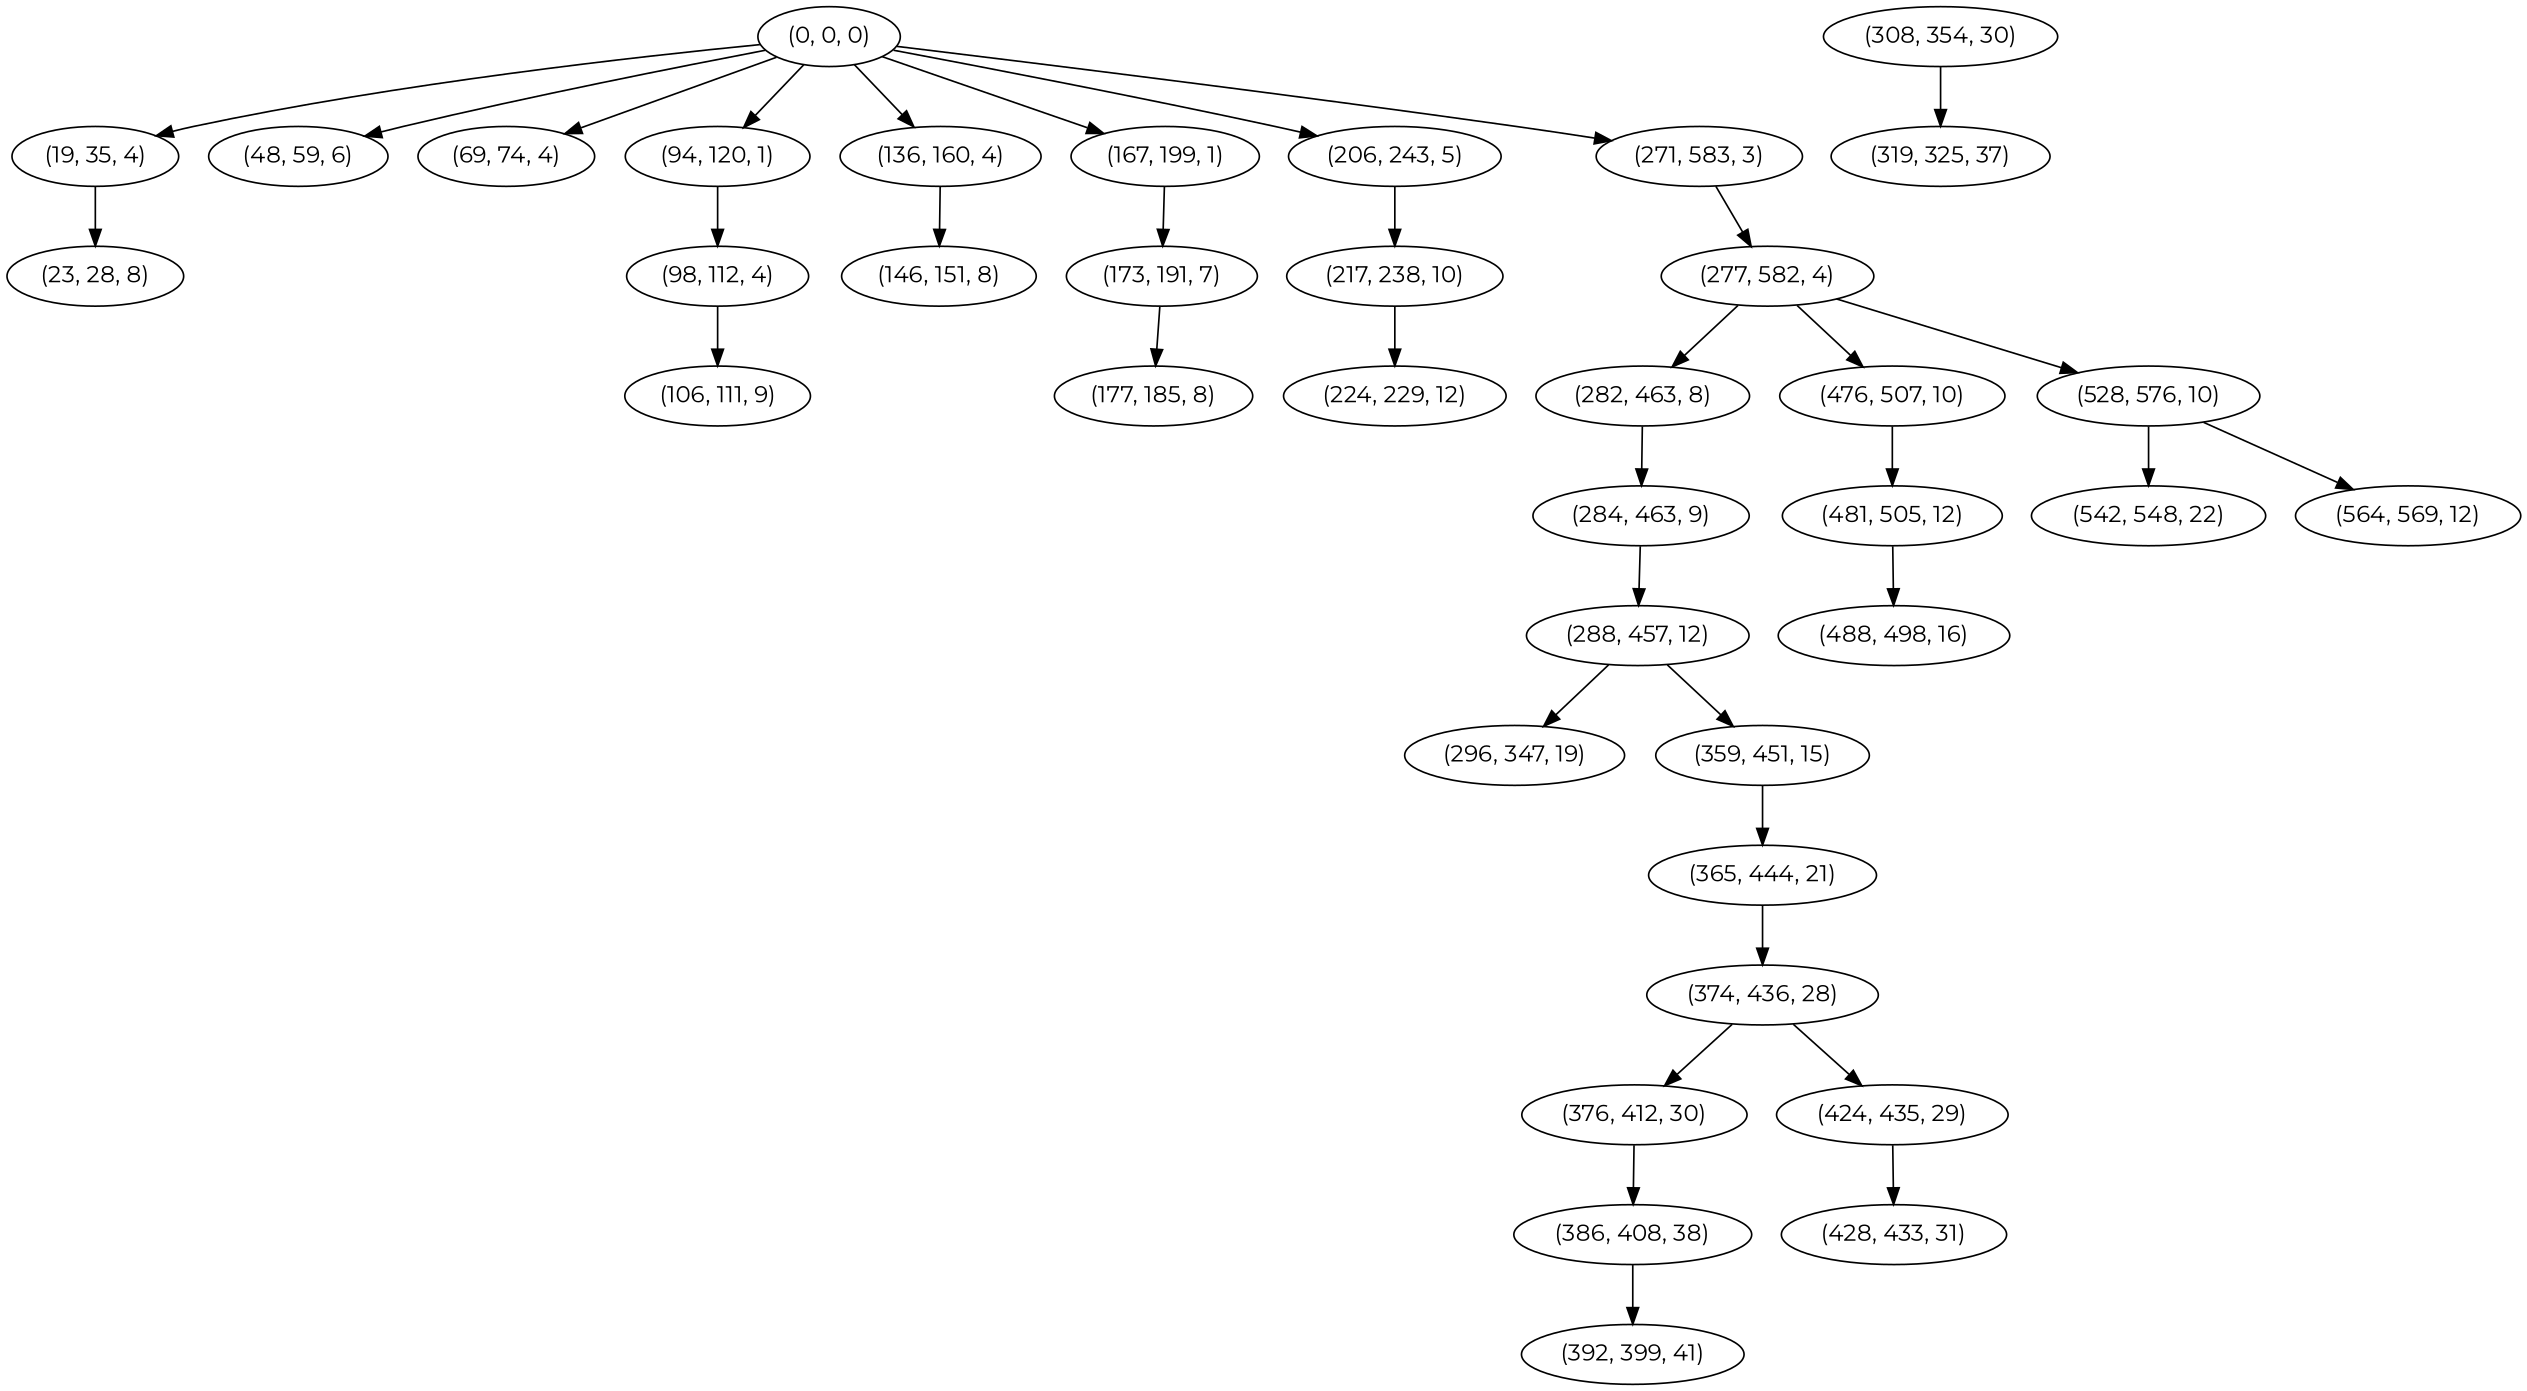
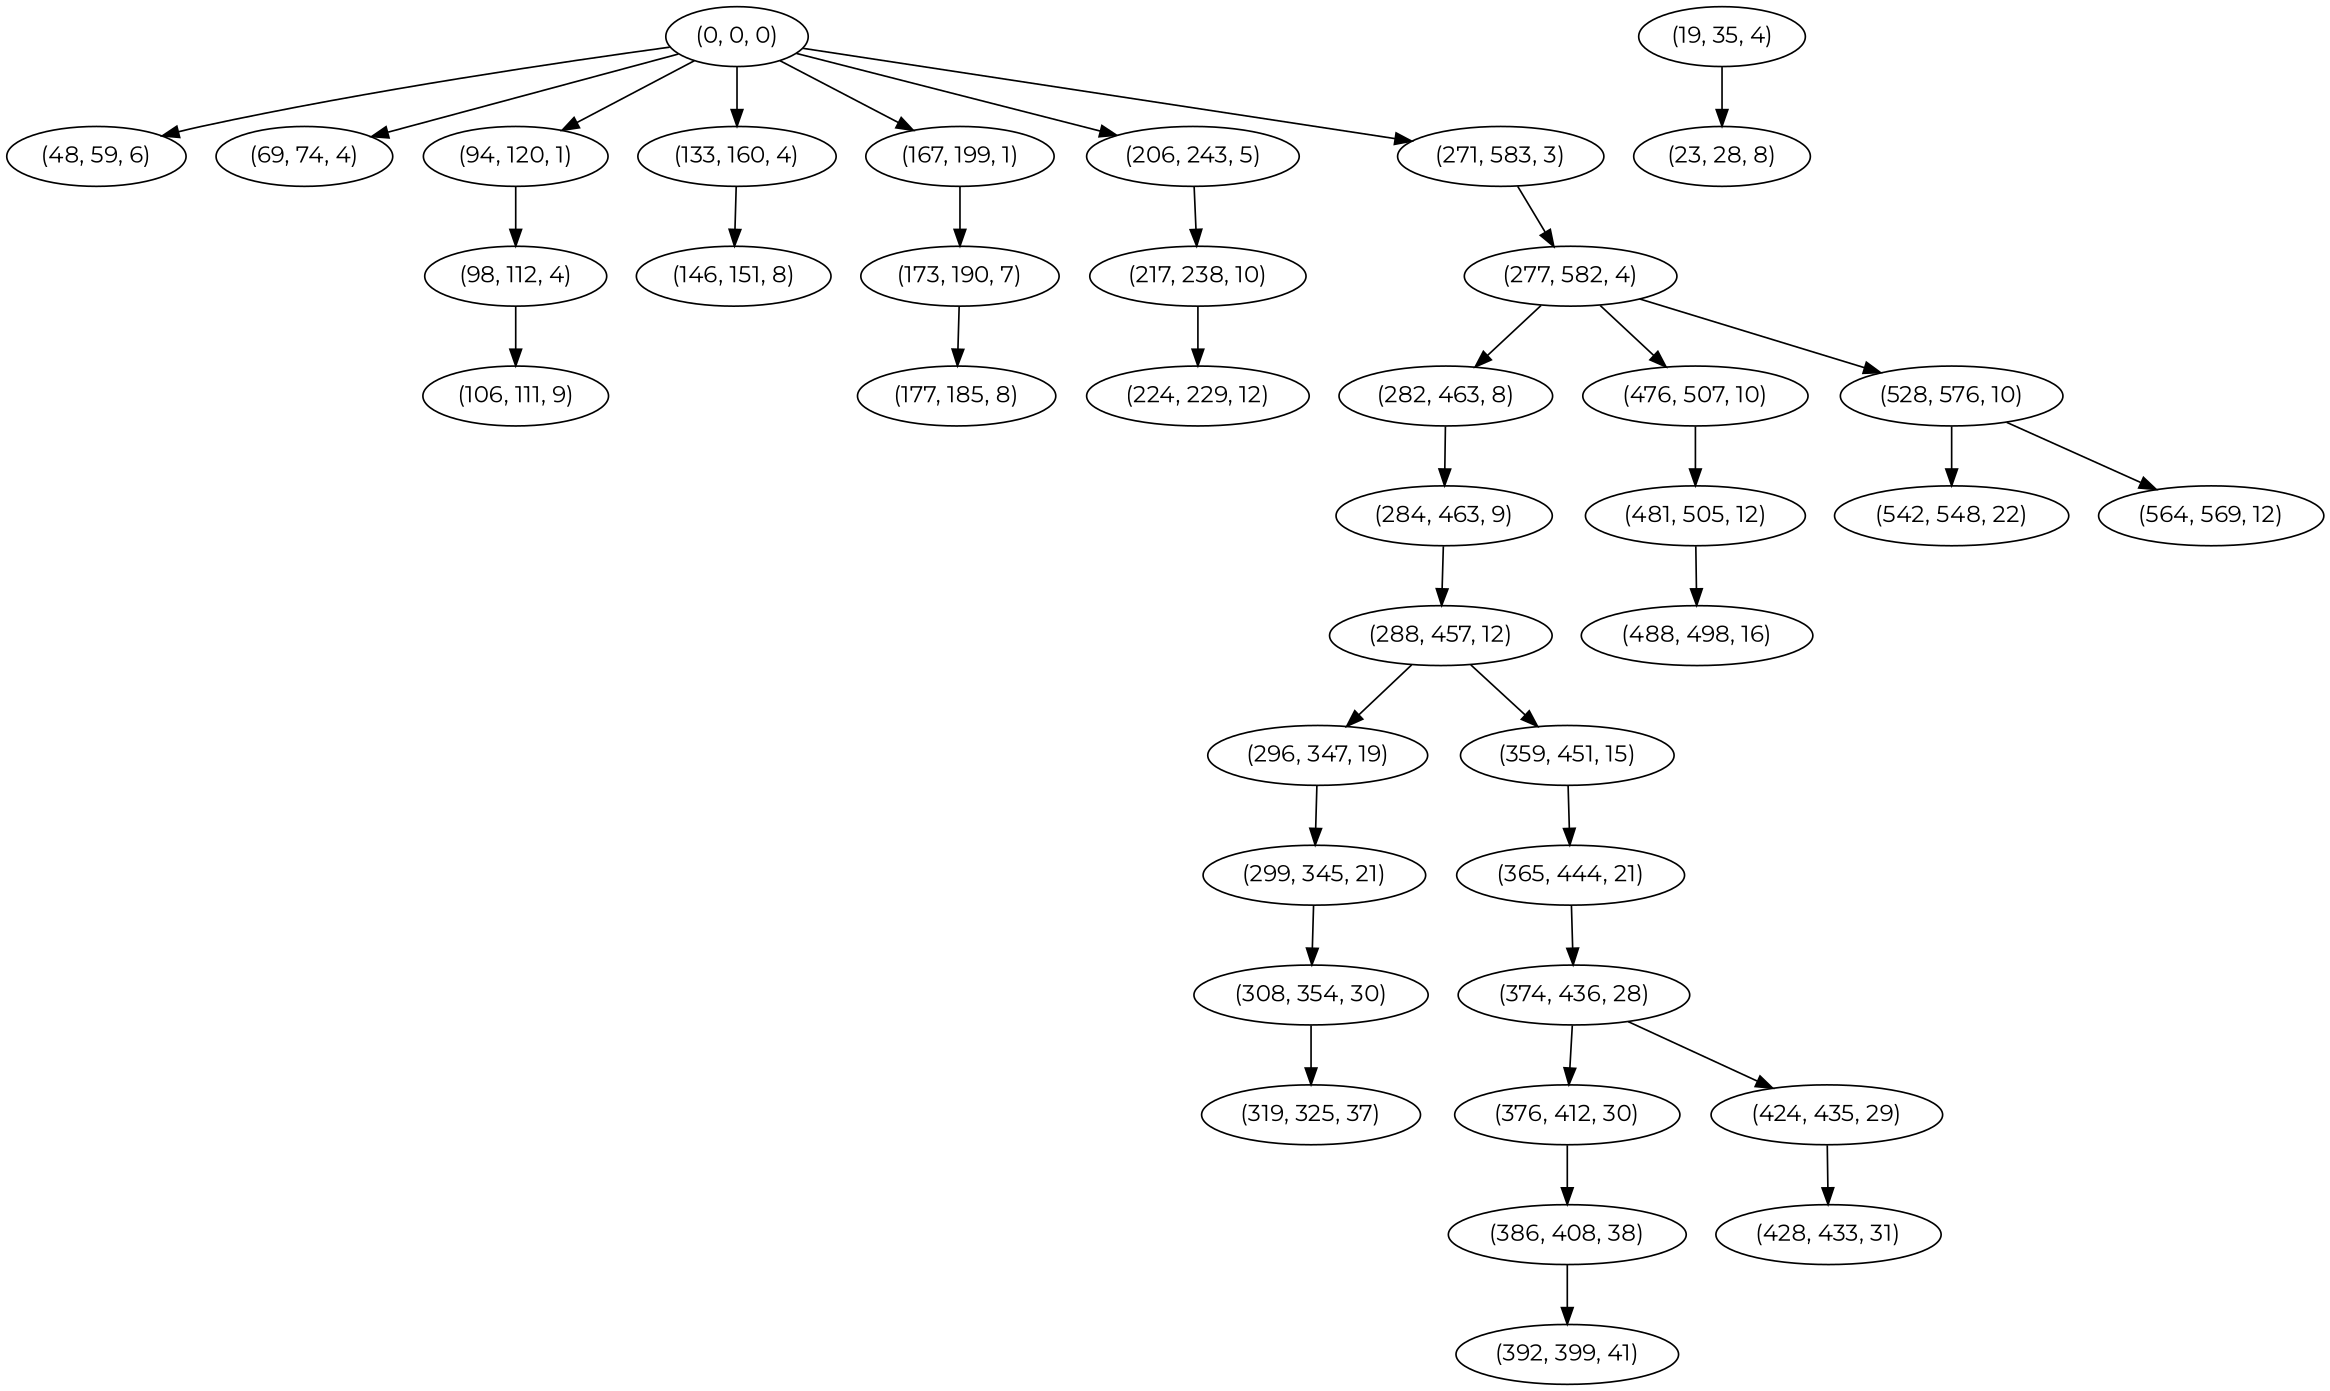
edge "(0, 0, 0)" -> "(19, 35, 4)": removed
node "(136, 160, 4)": label "(136, 160, 4)" -> "(133, 160, 4)"
node "(173, 191, 7)": label "(173, 191, 7)" -> "(173, 190, 7)"
node "(299, 345, 21)": added
